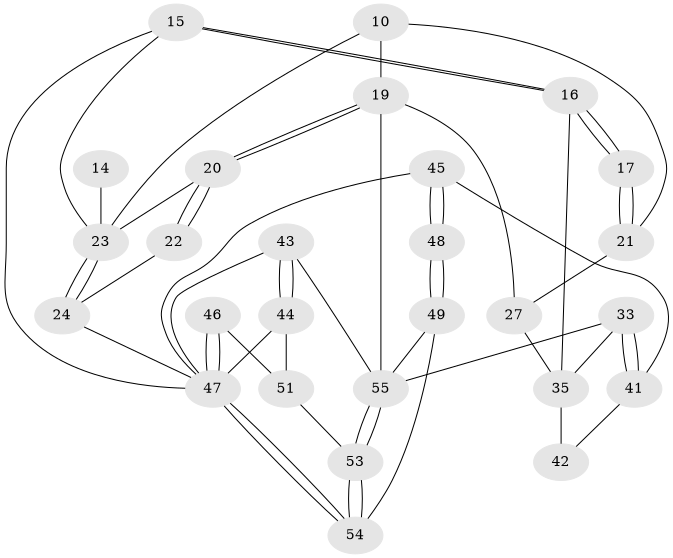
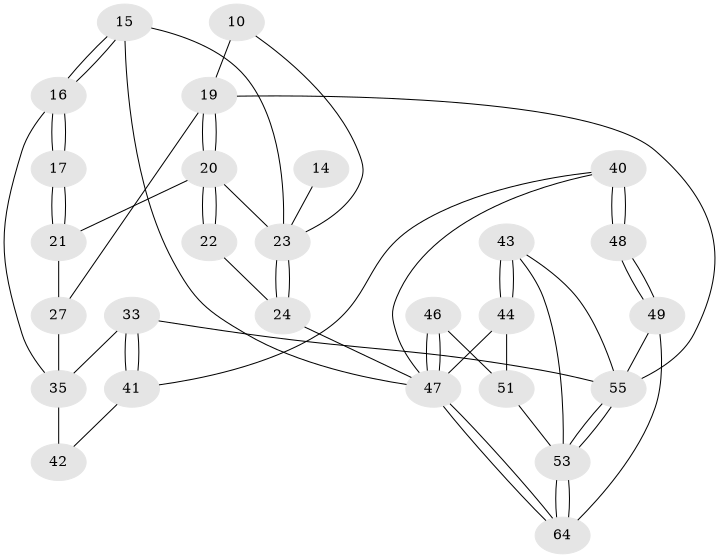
edge "10" -- "21": now "20" -- "21"
node "45": label "45" -> "40"
edge "43" -- "47": now "43" -- "53"
node "54": label "54" -> "64"
